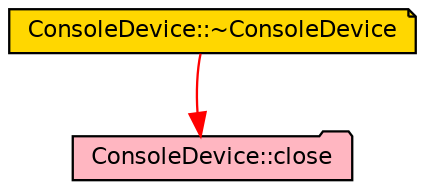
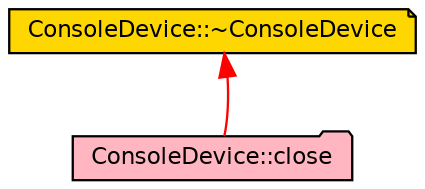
edge "ConsoleDevice::~ConsoleDevice" -> "ConsoleDevice::close": reversed
